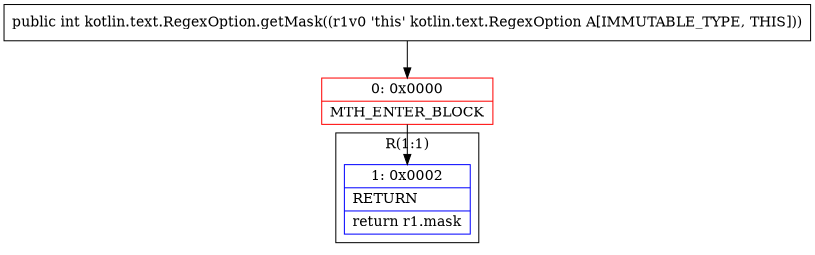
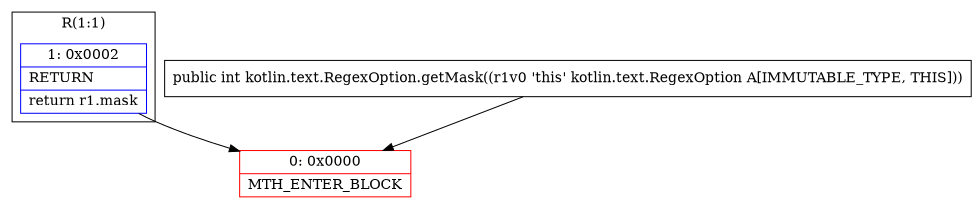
edge "0: 0x0000" -> "1: 0x0002": reversed
